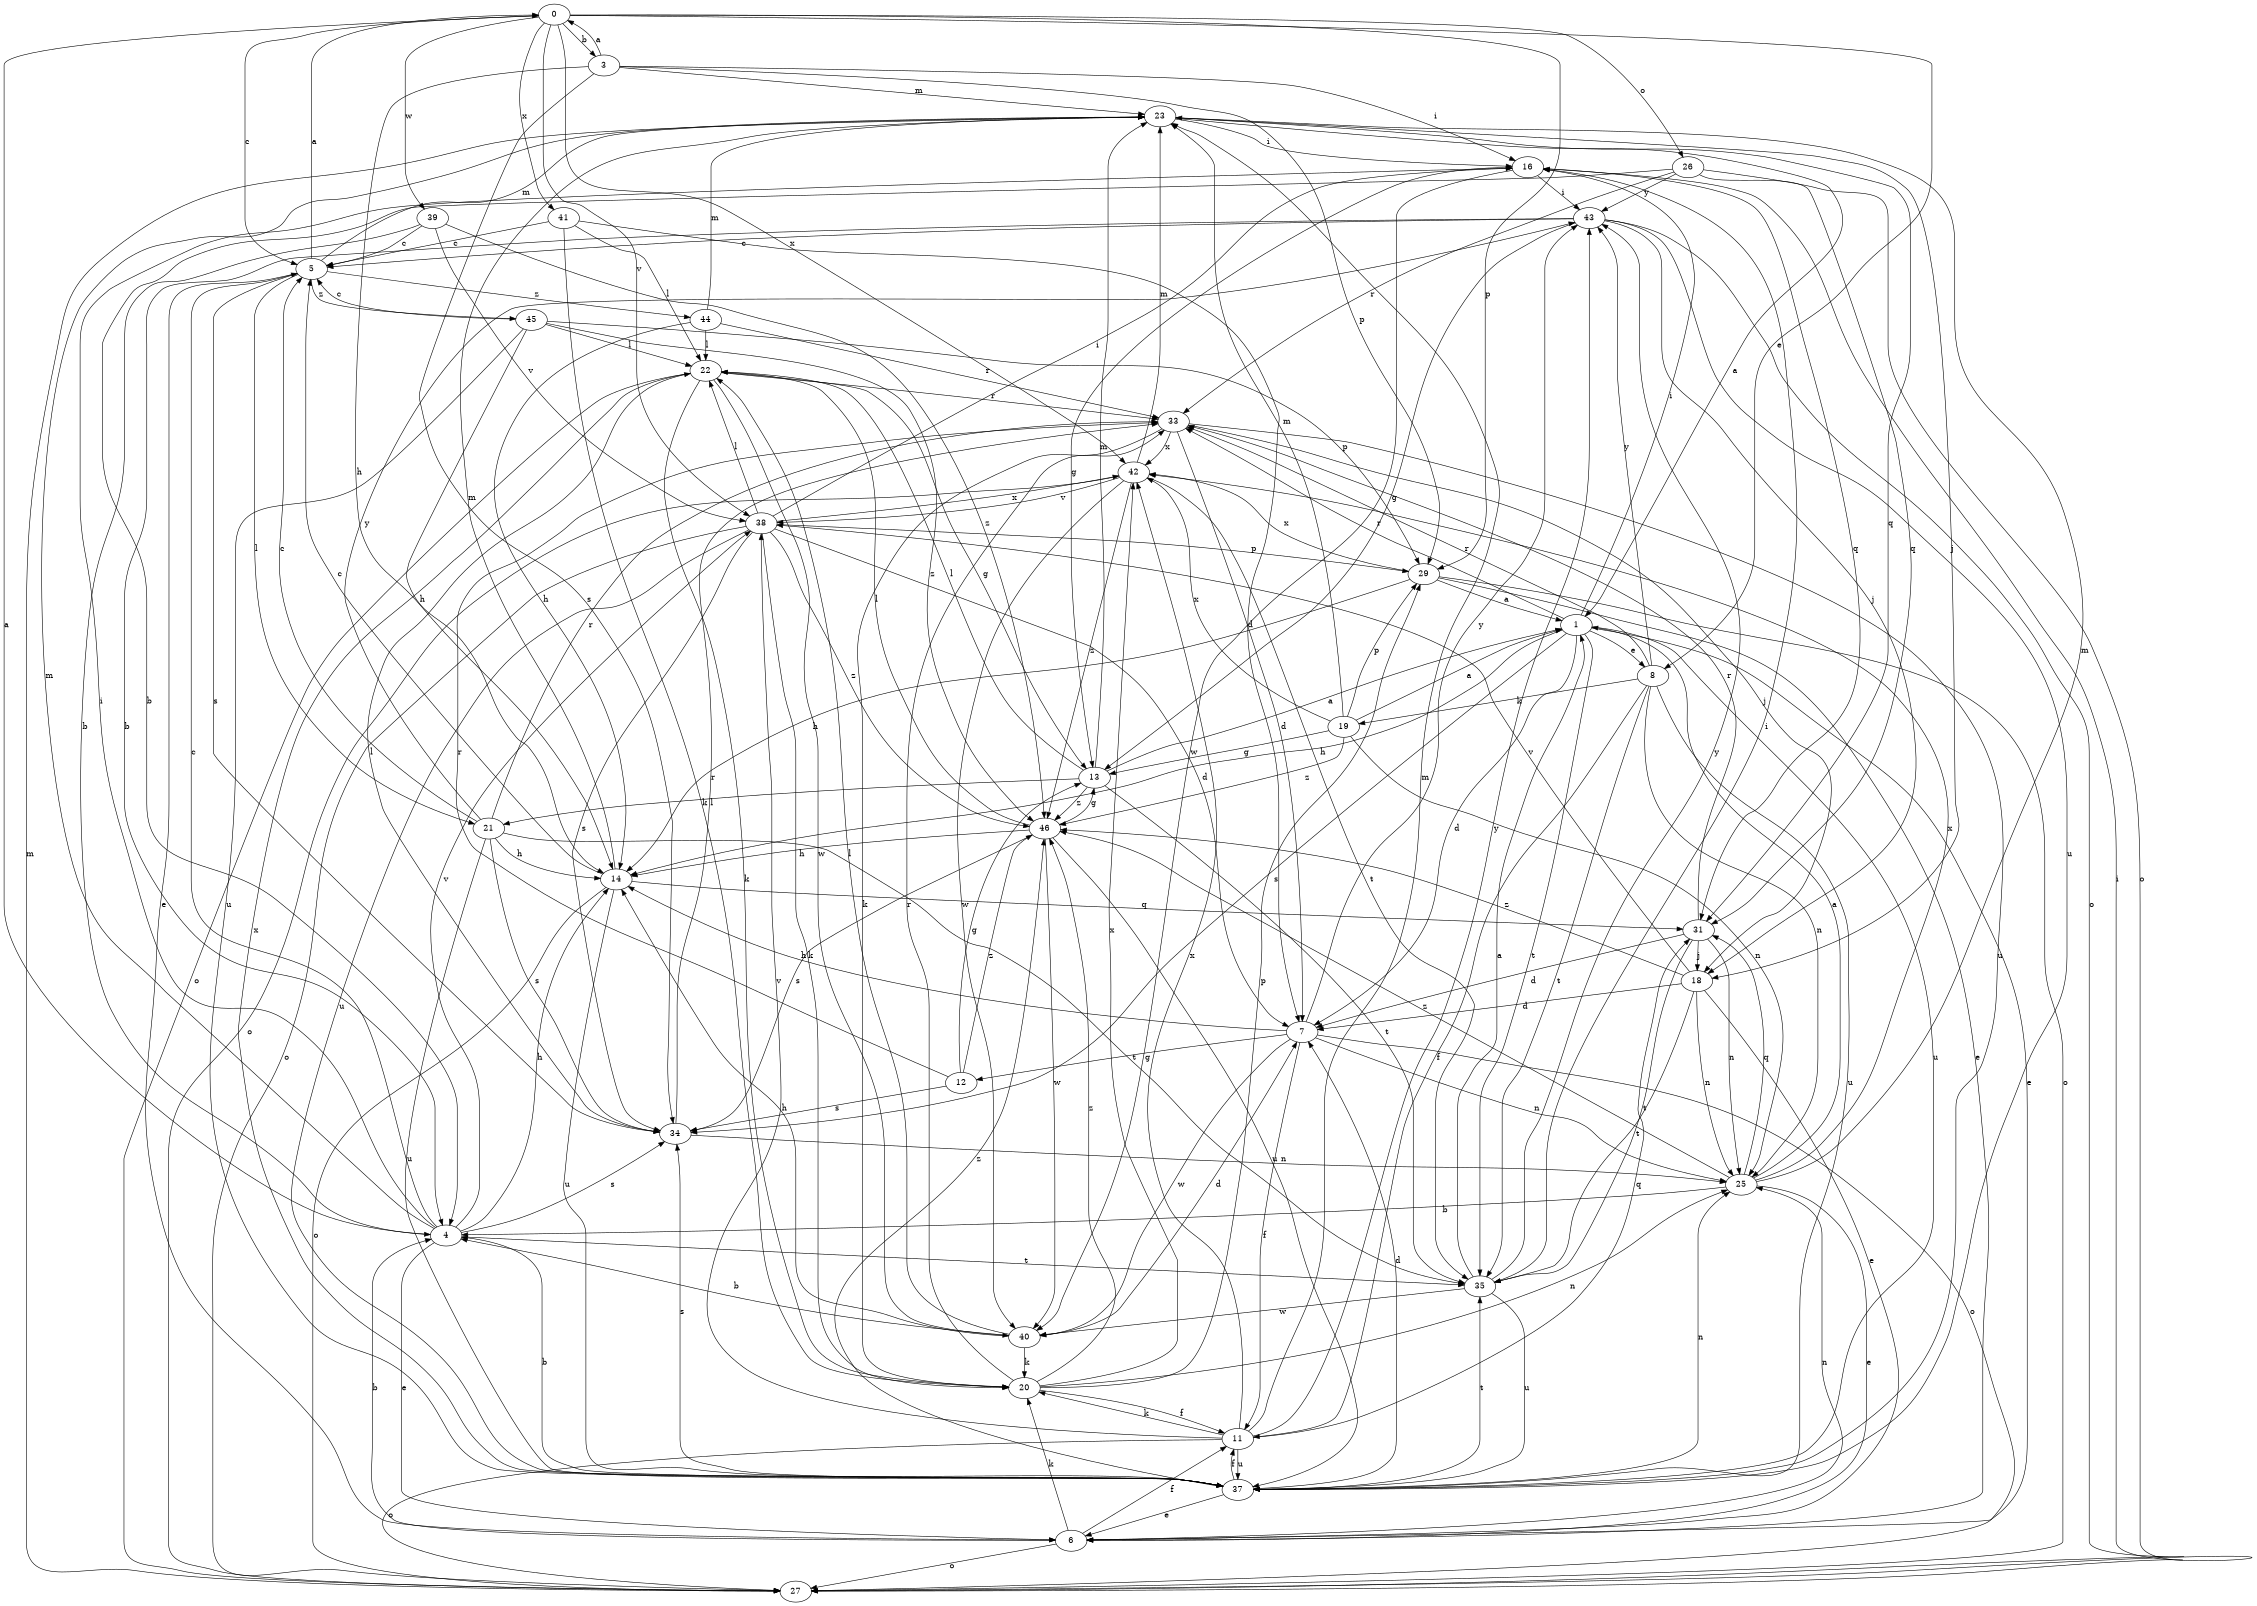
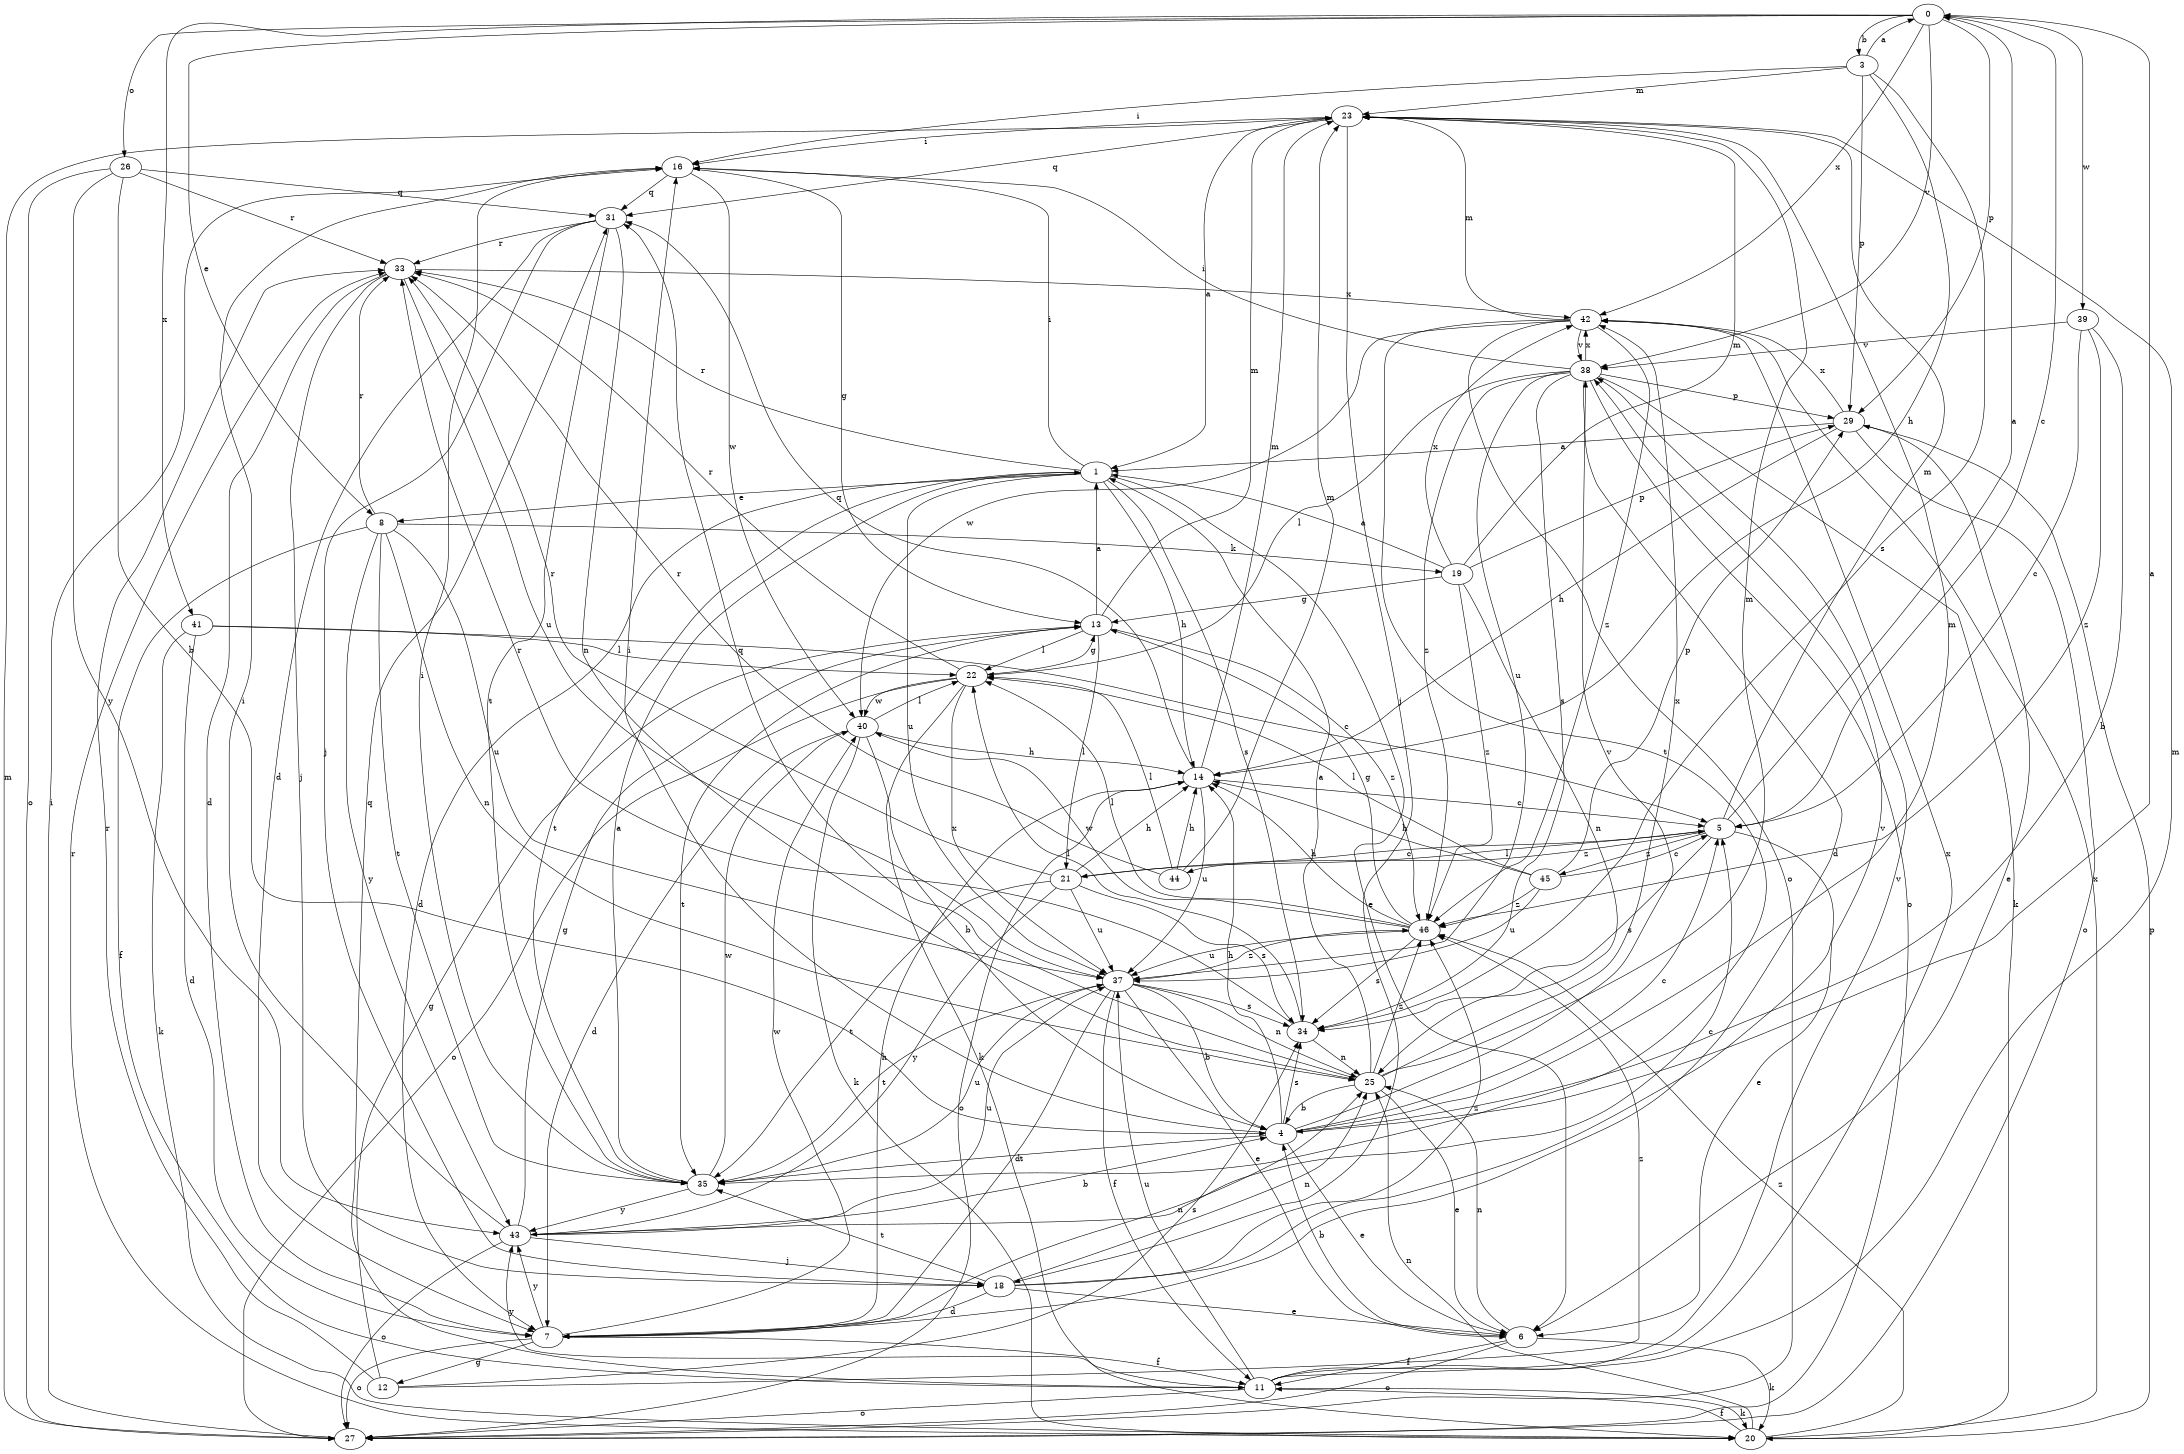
edge "16" -> "43": reversed
edge "33" -> "20": removed, label "k"
